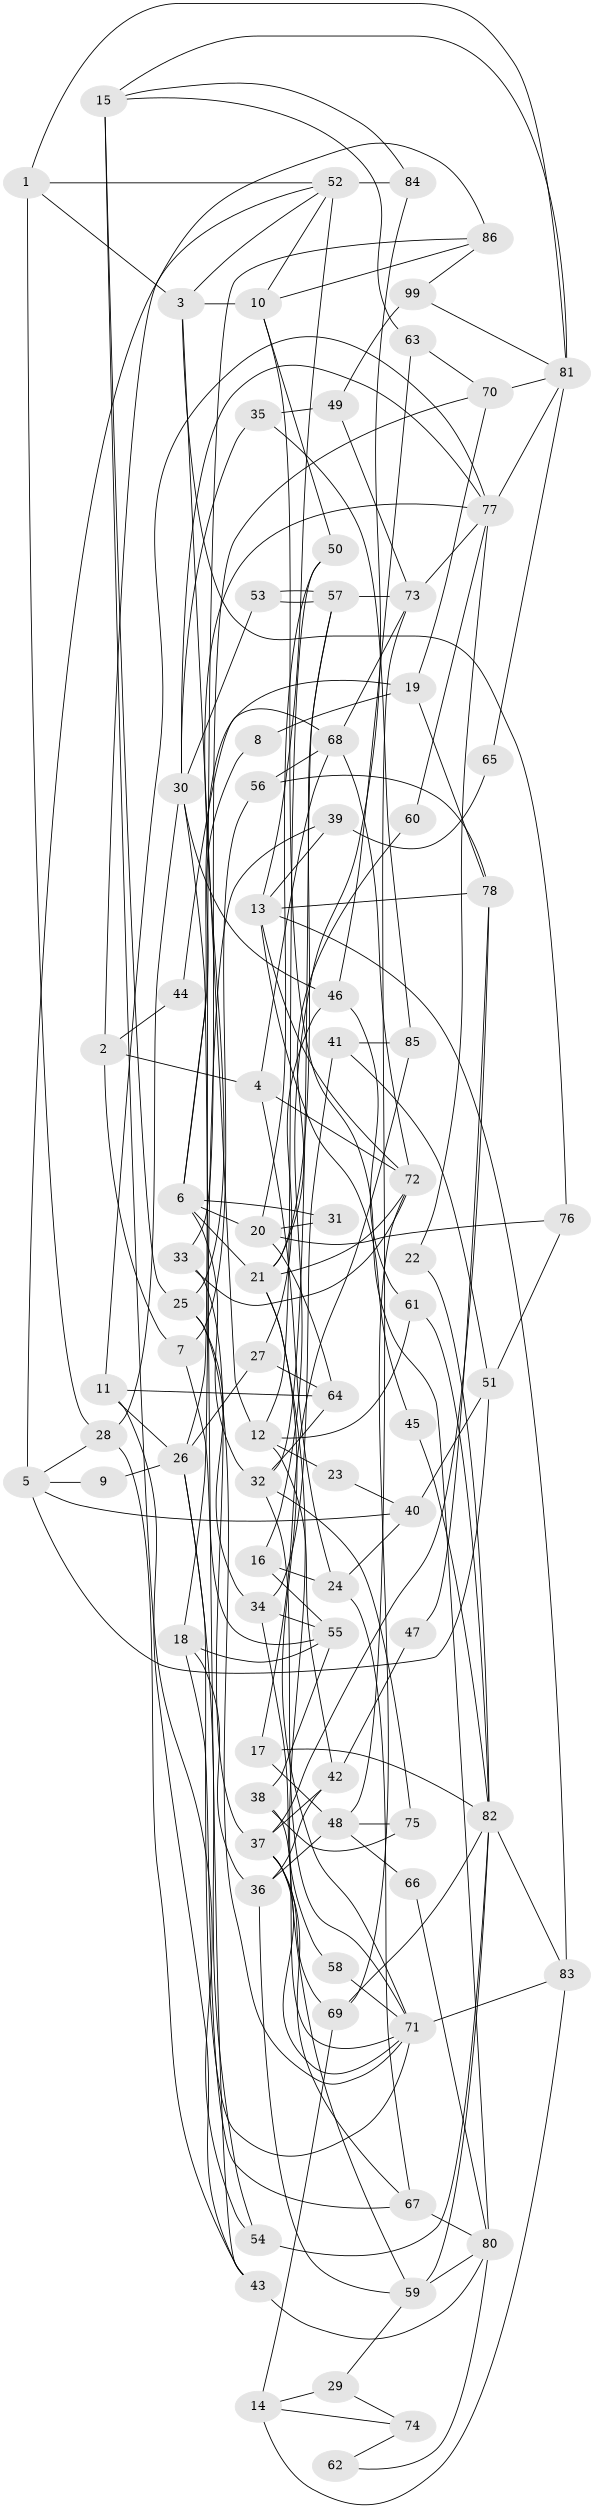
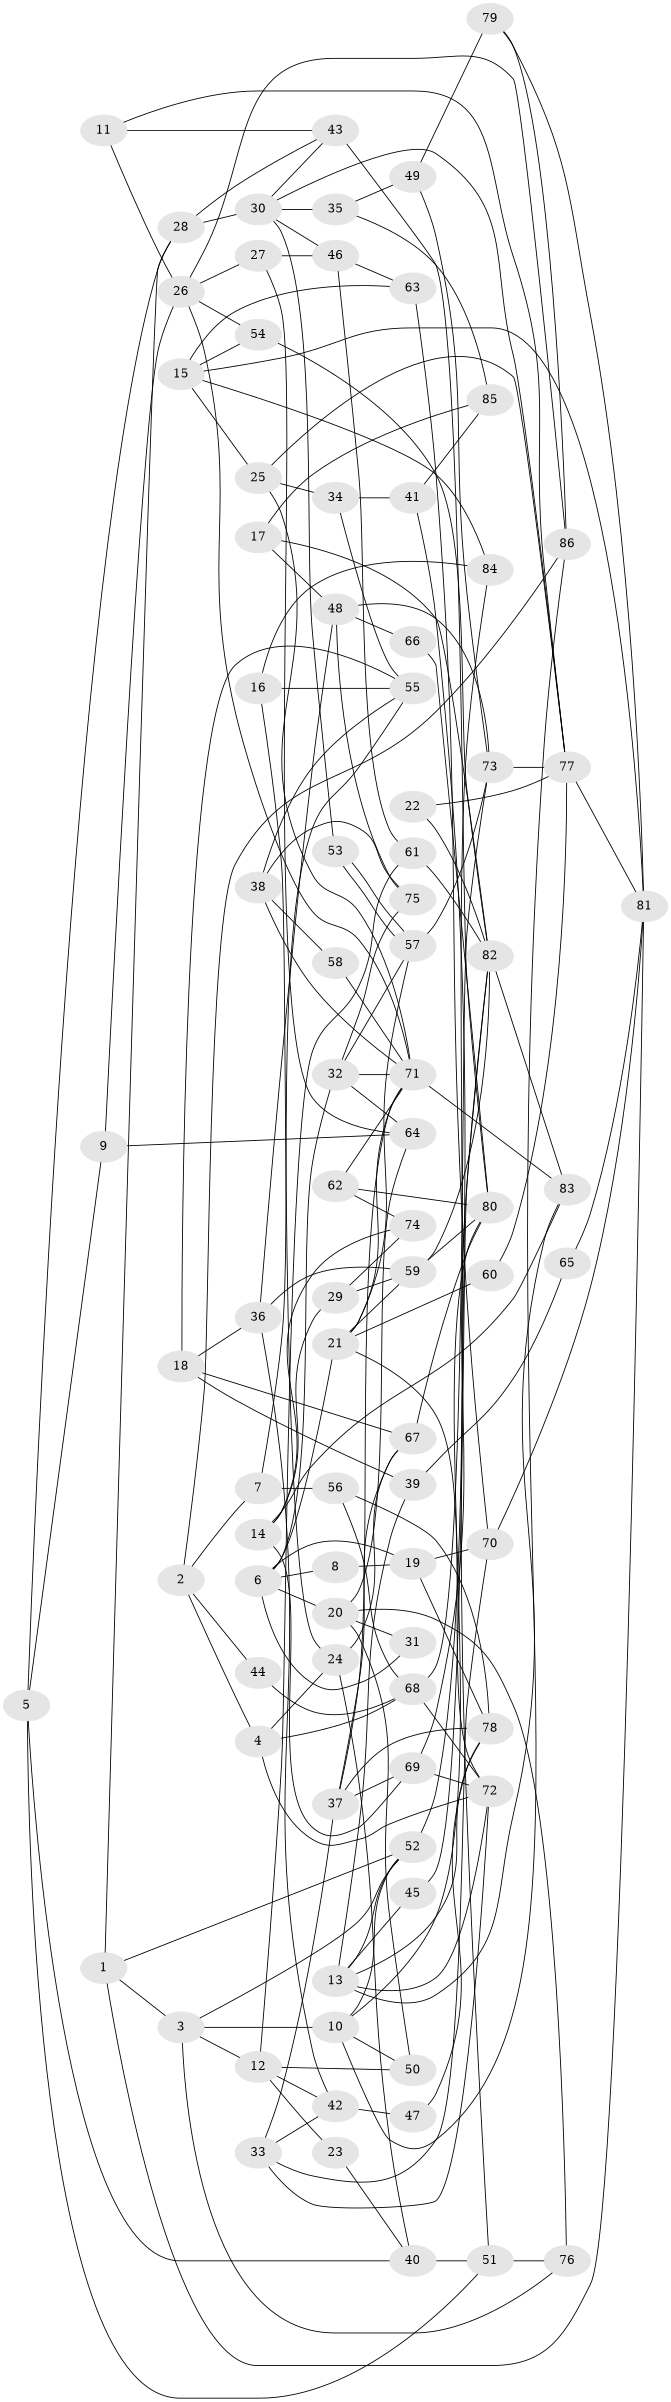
node "99": label "99" -> "79"
edge "52" -- "5": removed
edge "71" -- "62": added
edge "11" -- "64": now "9" -- "64"
edge "34" -- "58": now "38" -- "58"
edge "42" -- "37": now "42" -- "33"
